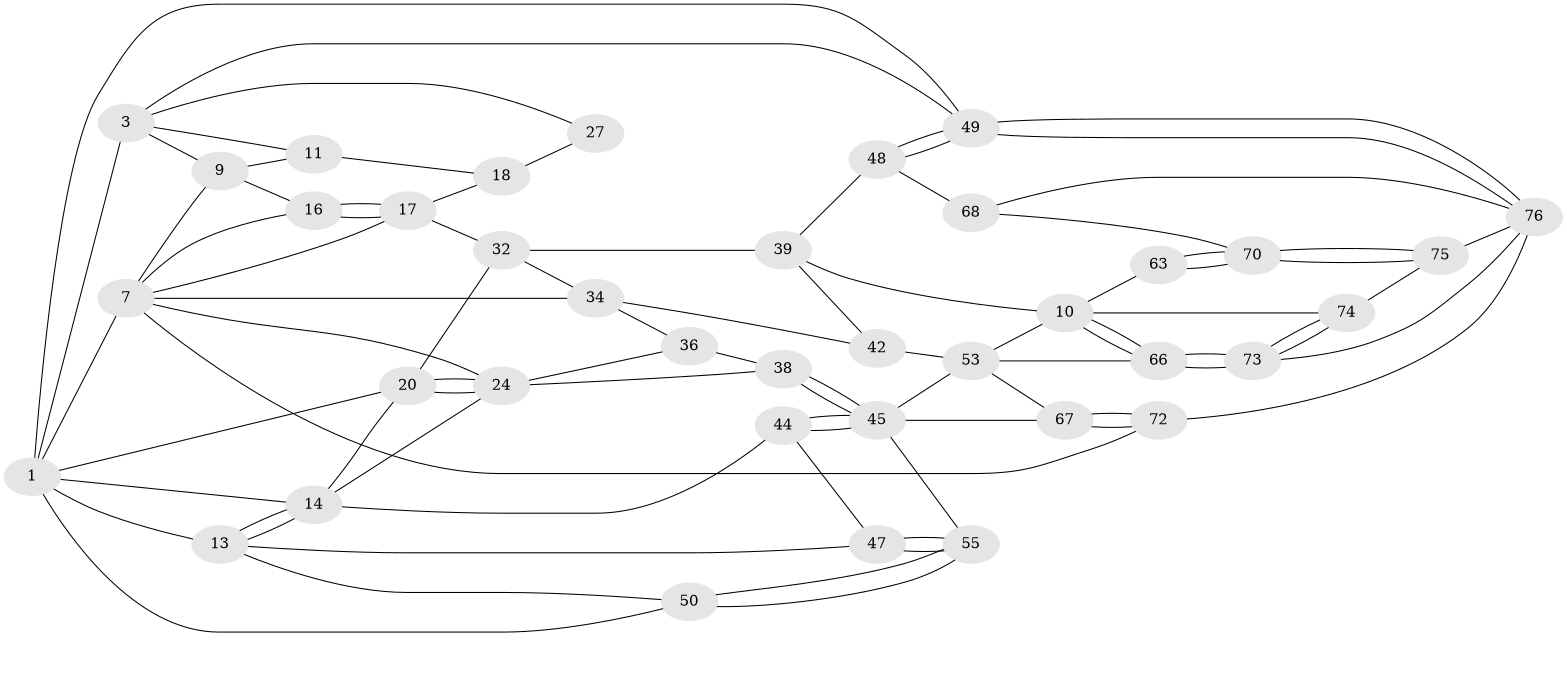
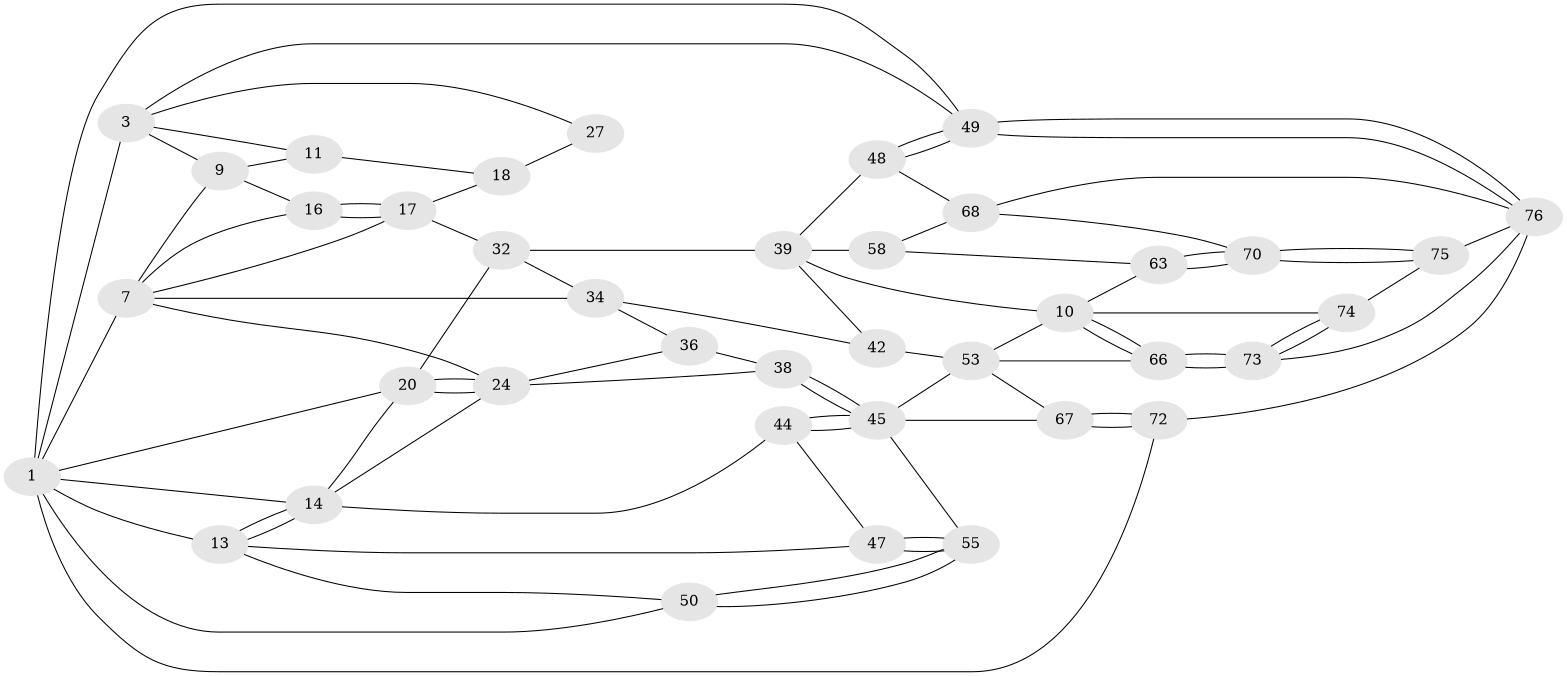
node "58": added
edge "7" -- "72": now "1" -- "72"
